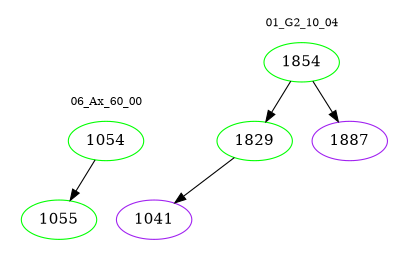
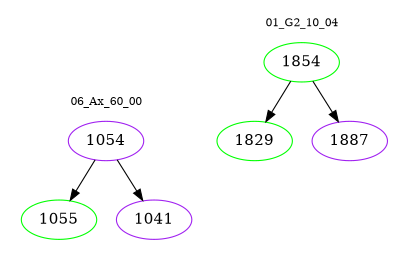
node "1054": color green -> purple
edge "1829" -> "1041": now "1054" -> "1041"
